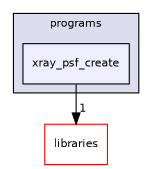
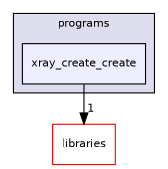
node "xray_psf_create": label "xray_psf_create" -> "xray_create_create"
